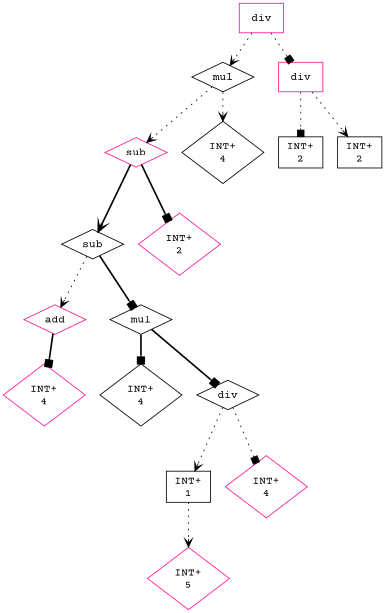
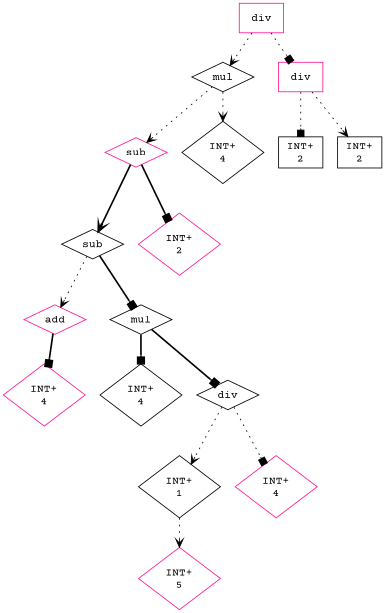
node "INT+ 1": shape box -> diamond
